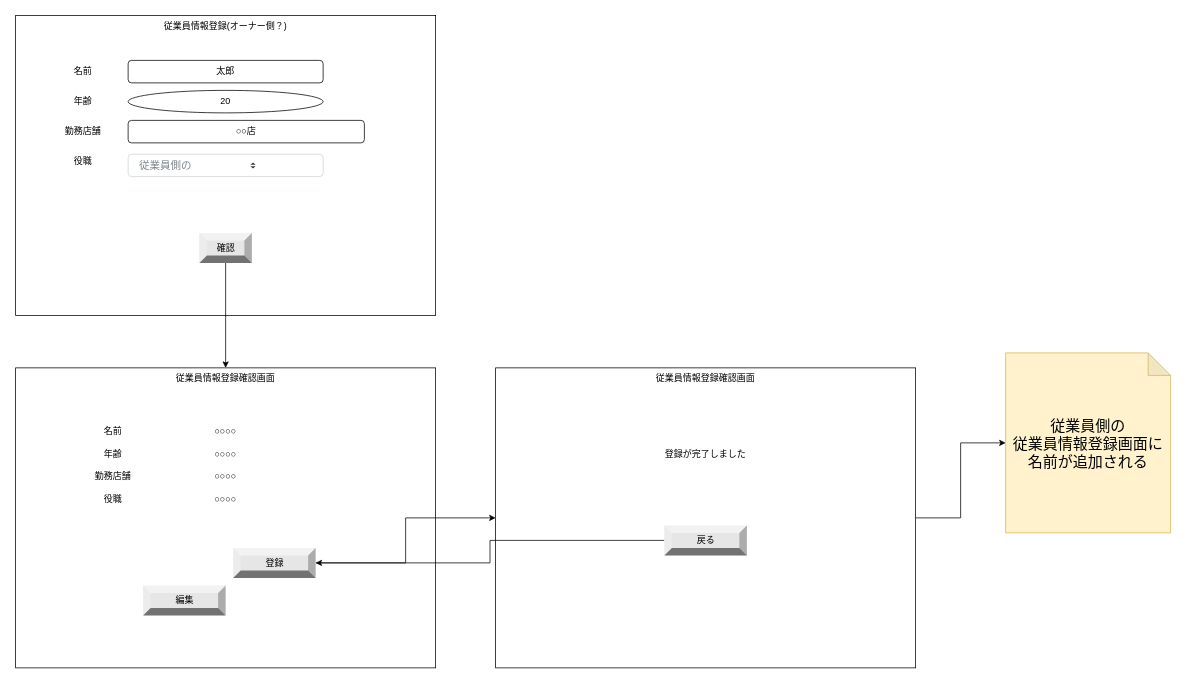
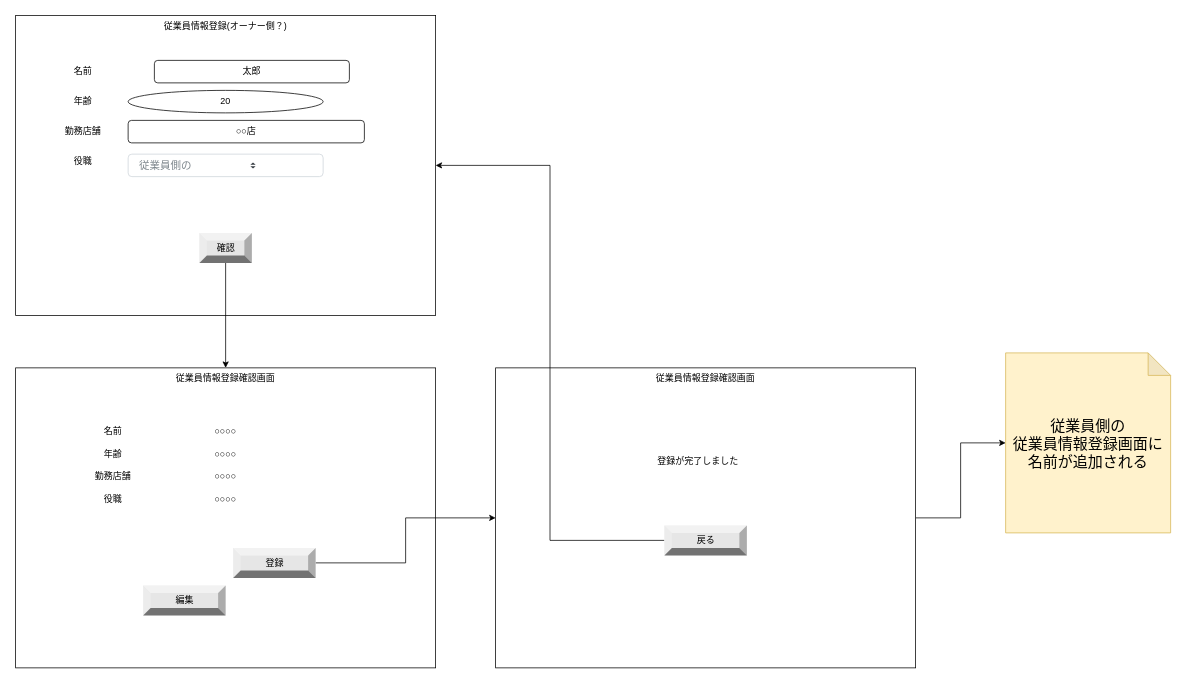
node "太郎": moved (225, 72) -> (252, 72)
node "登録が完了しました": moved (705, 454) -> (698, 462)
edge "戻る" -> "登録": now "戻る" -> "従業員情報登録(オーナー側？)"
